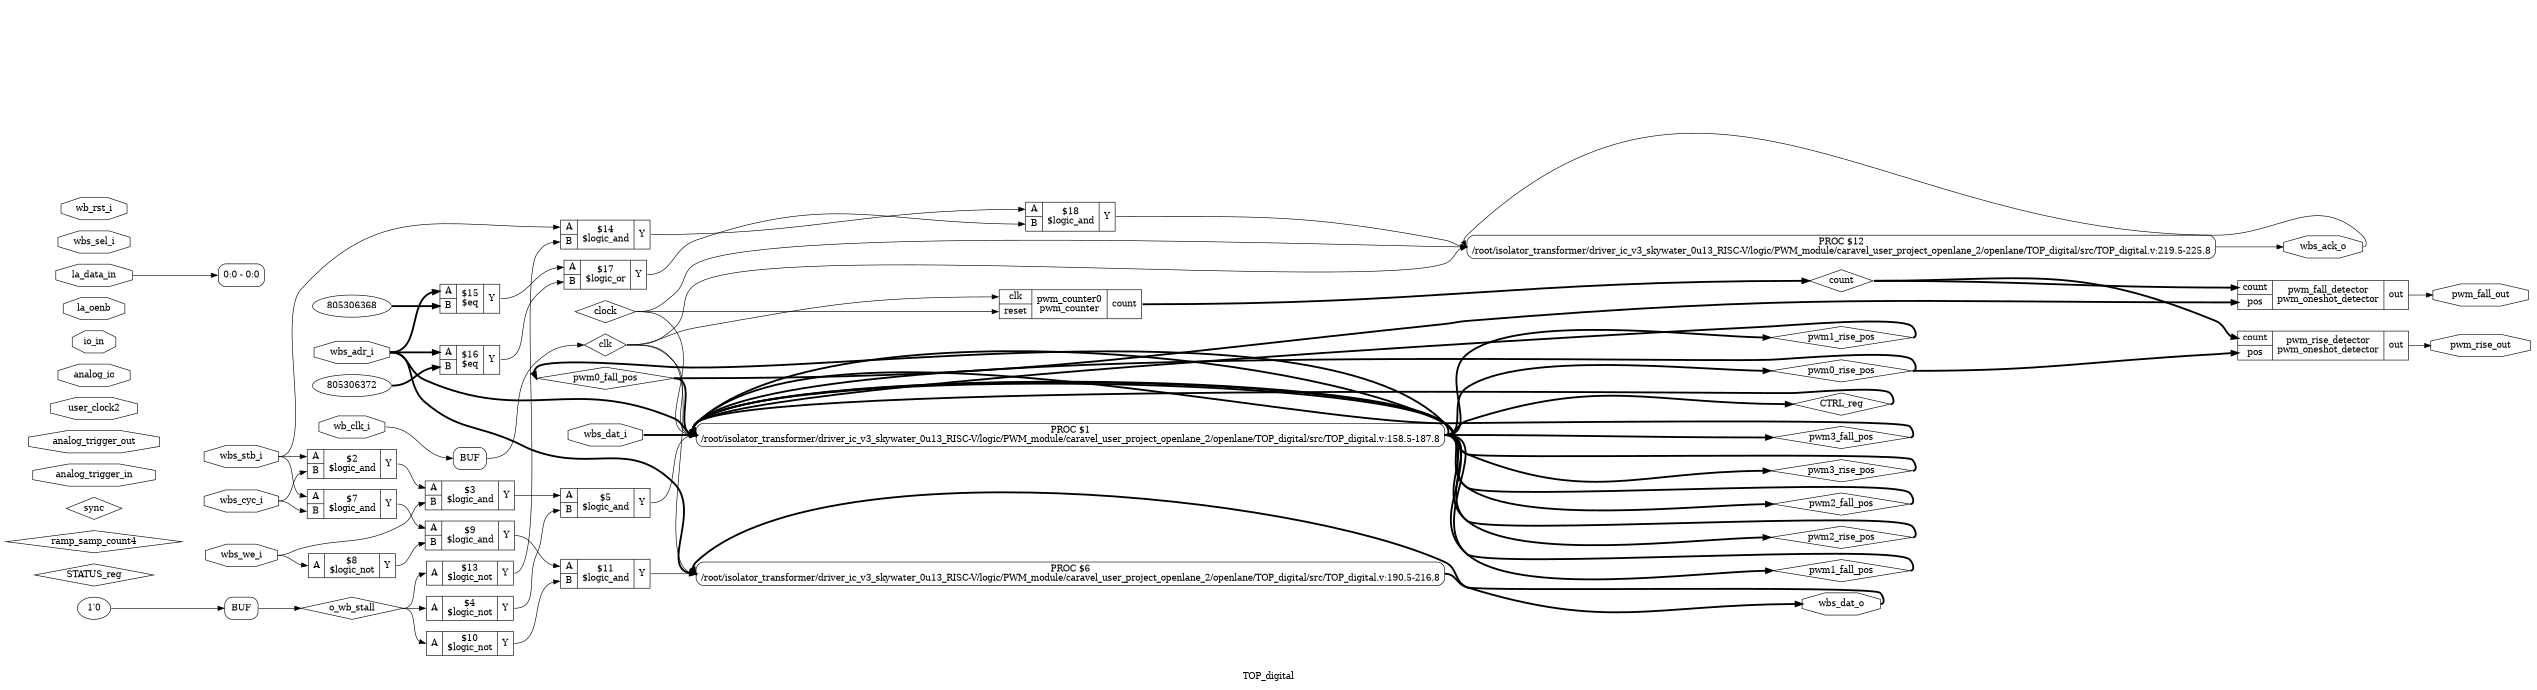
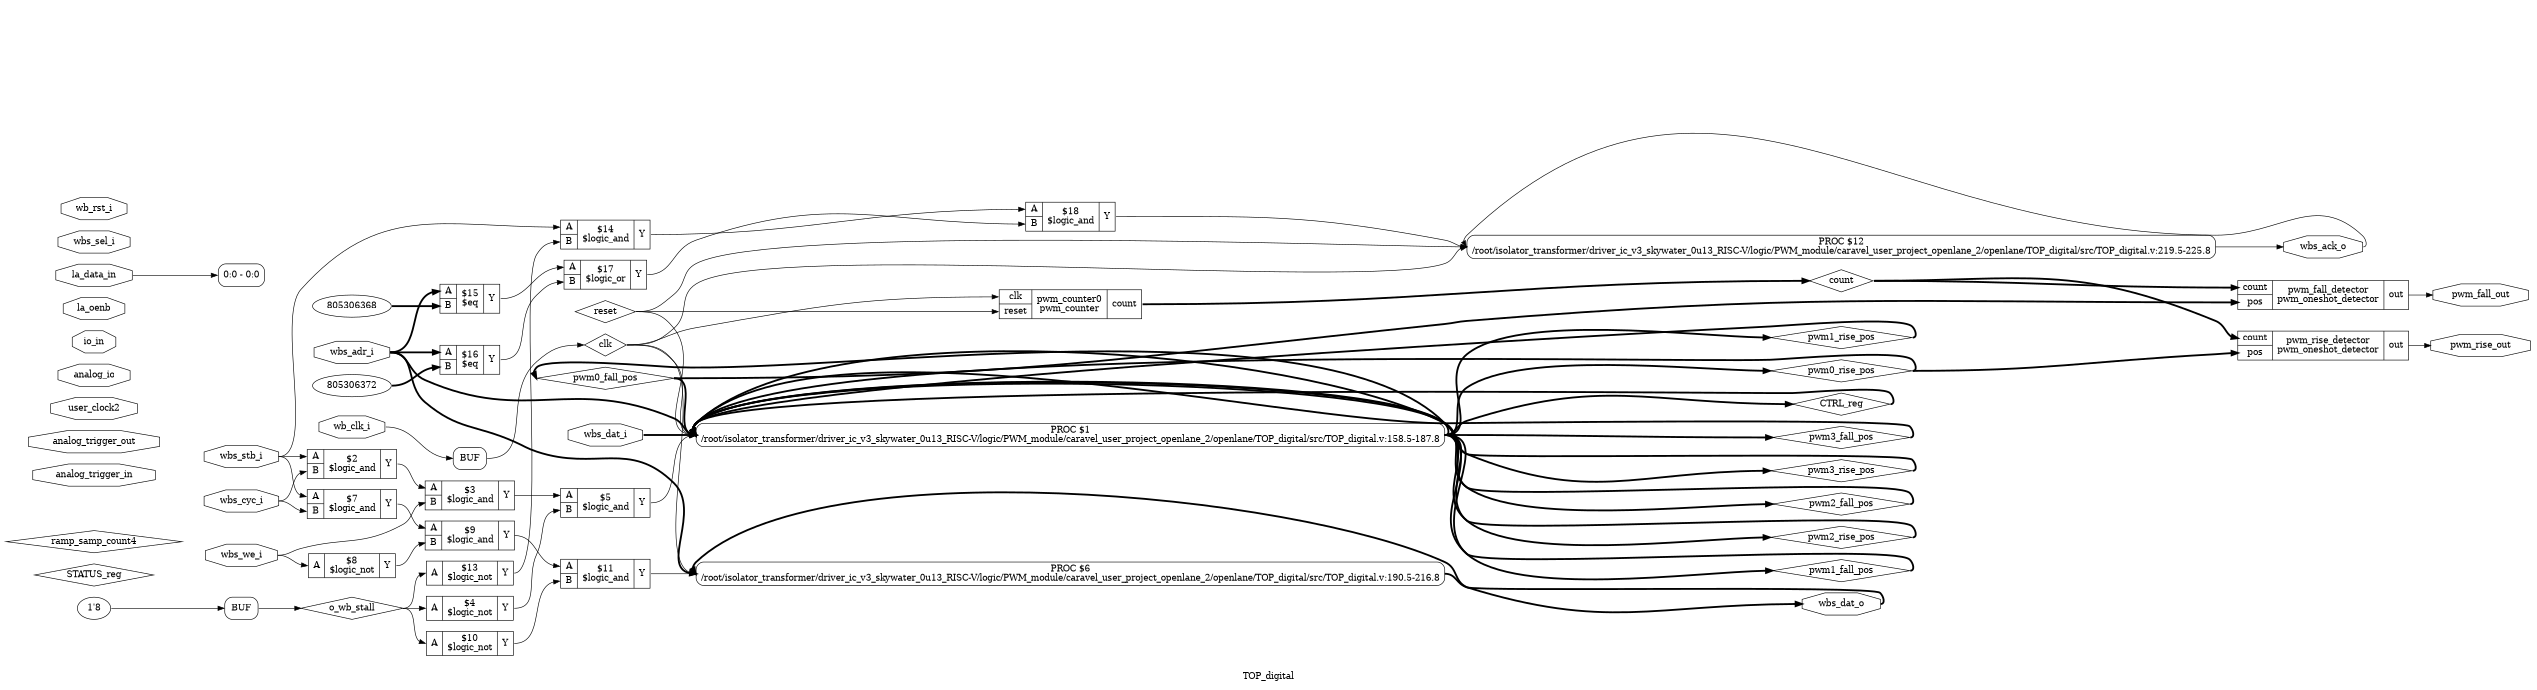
node "clock": label "clock" -> "reset"
node "sync": removed
node "1'0": label "1'0" -> "1'8"
